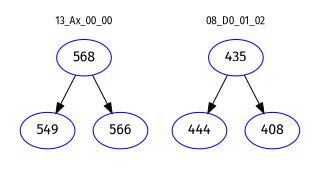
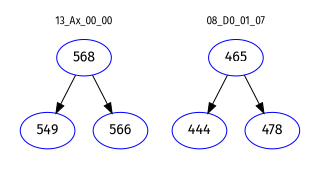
cluster "08_D0_01_02": label "08_D0_01_02" -> "08_D0_01_07"
node "435": label "435" -> "465"
node "408": label "408" -> "478"
